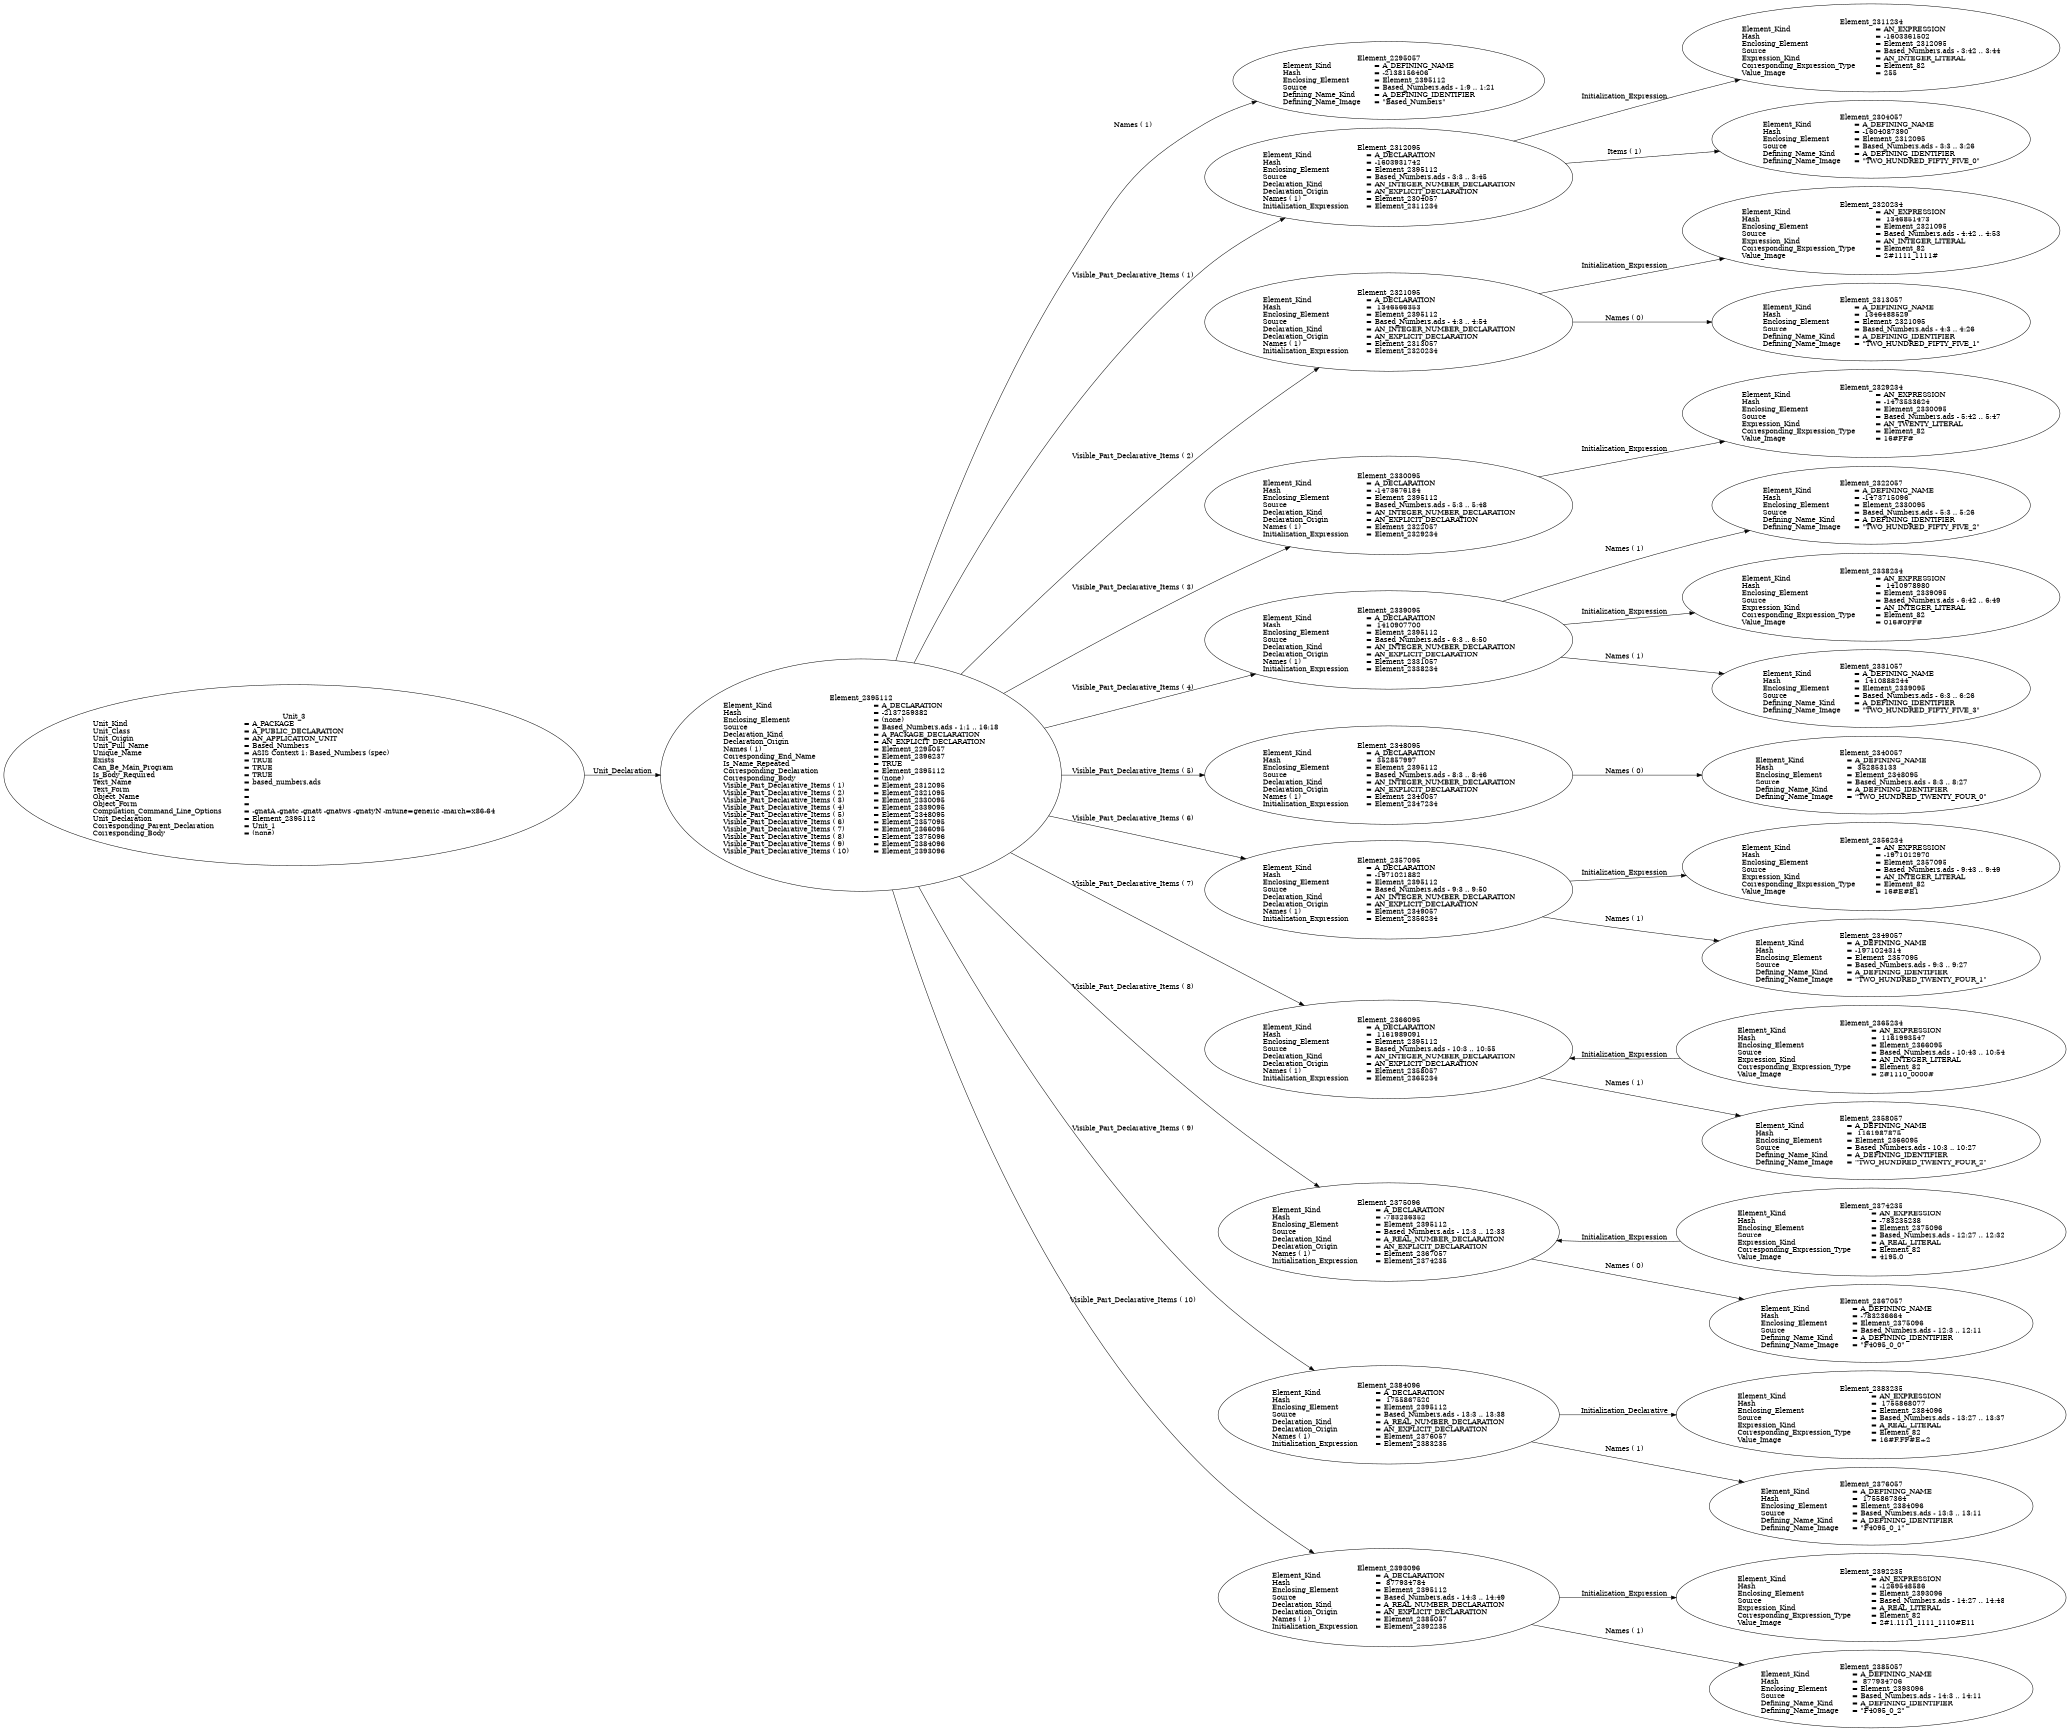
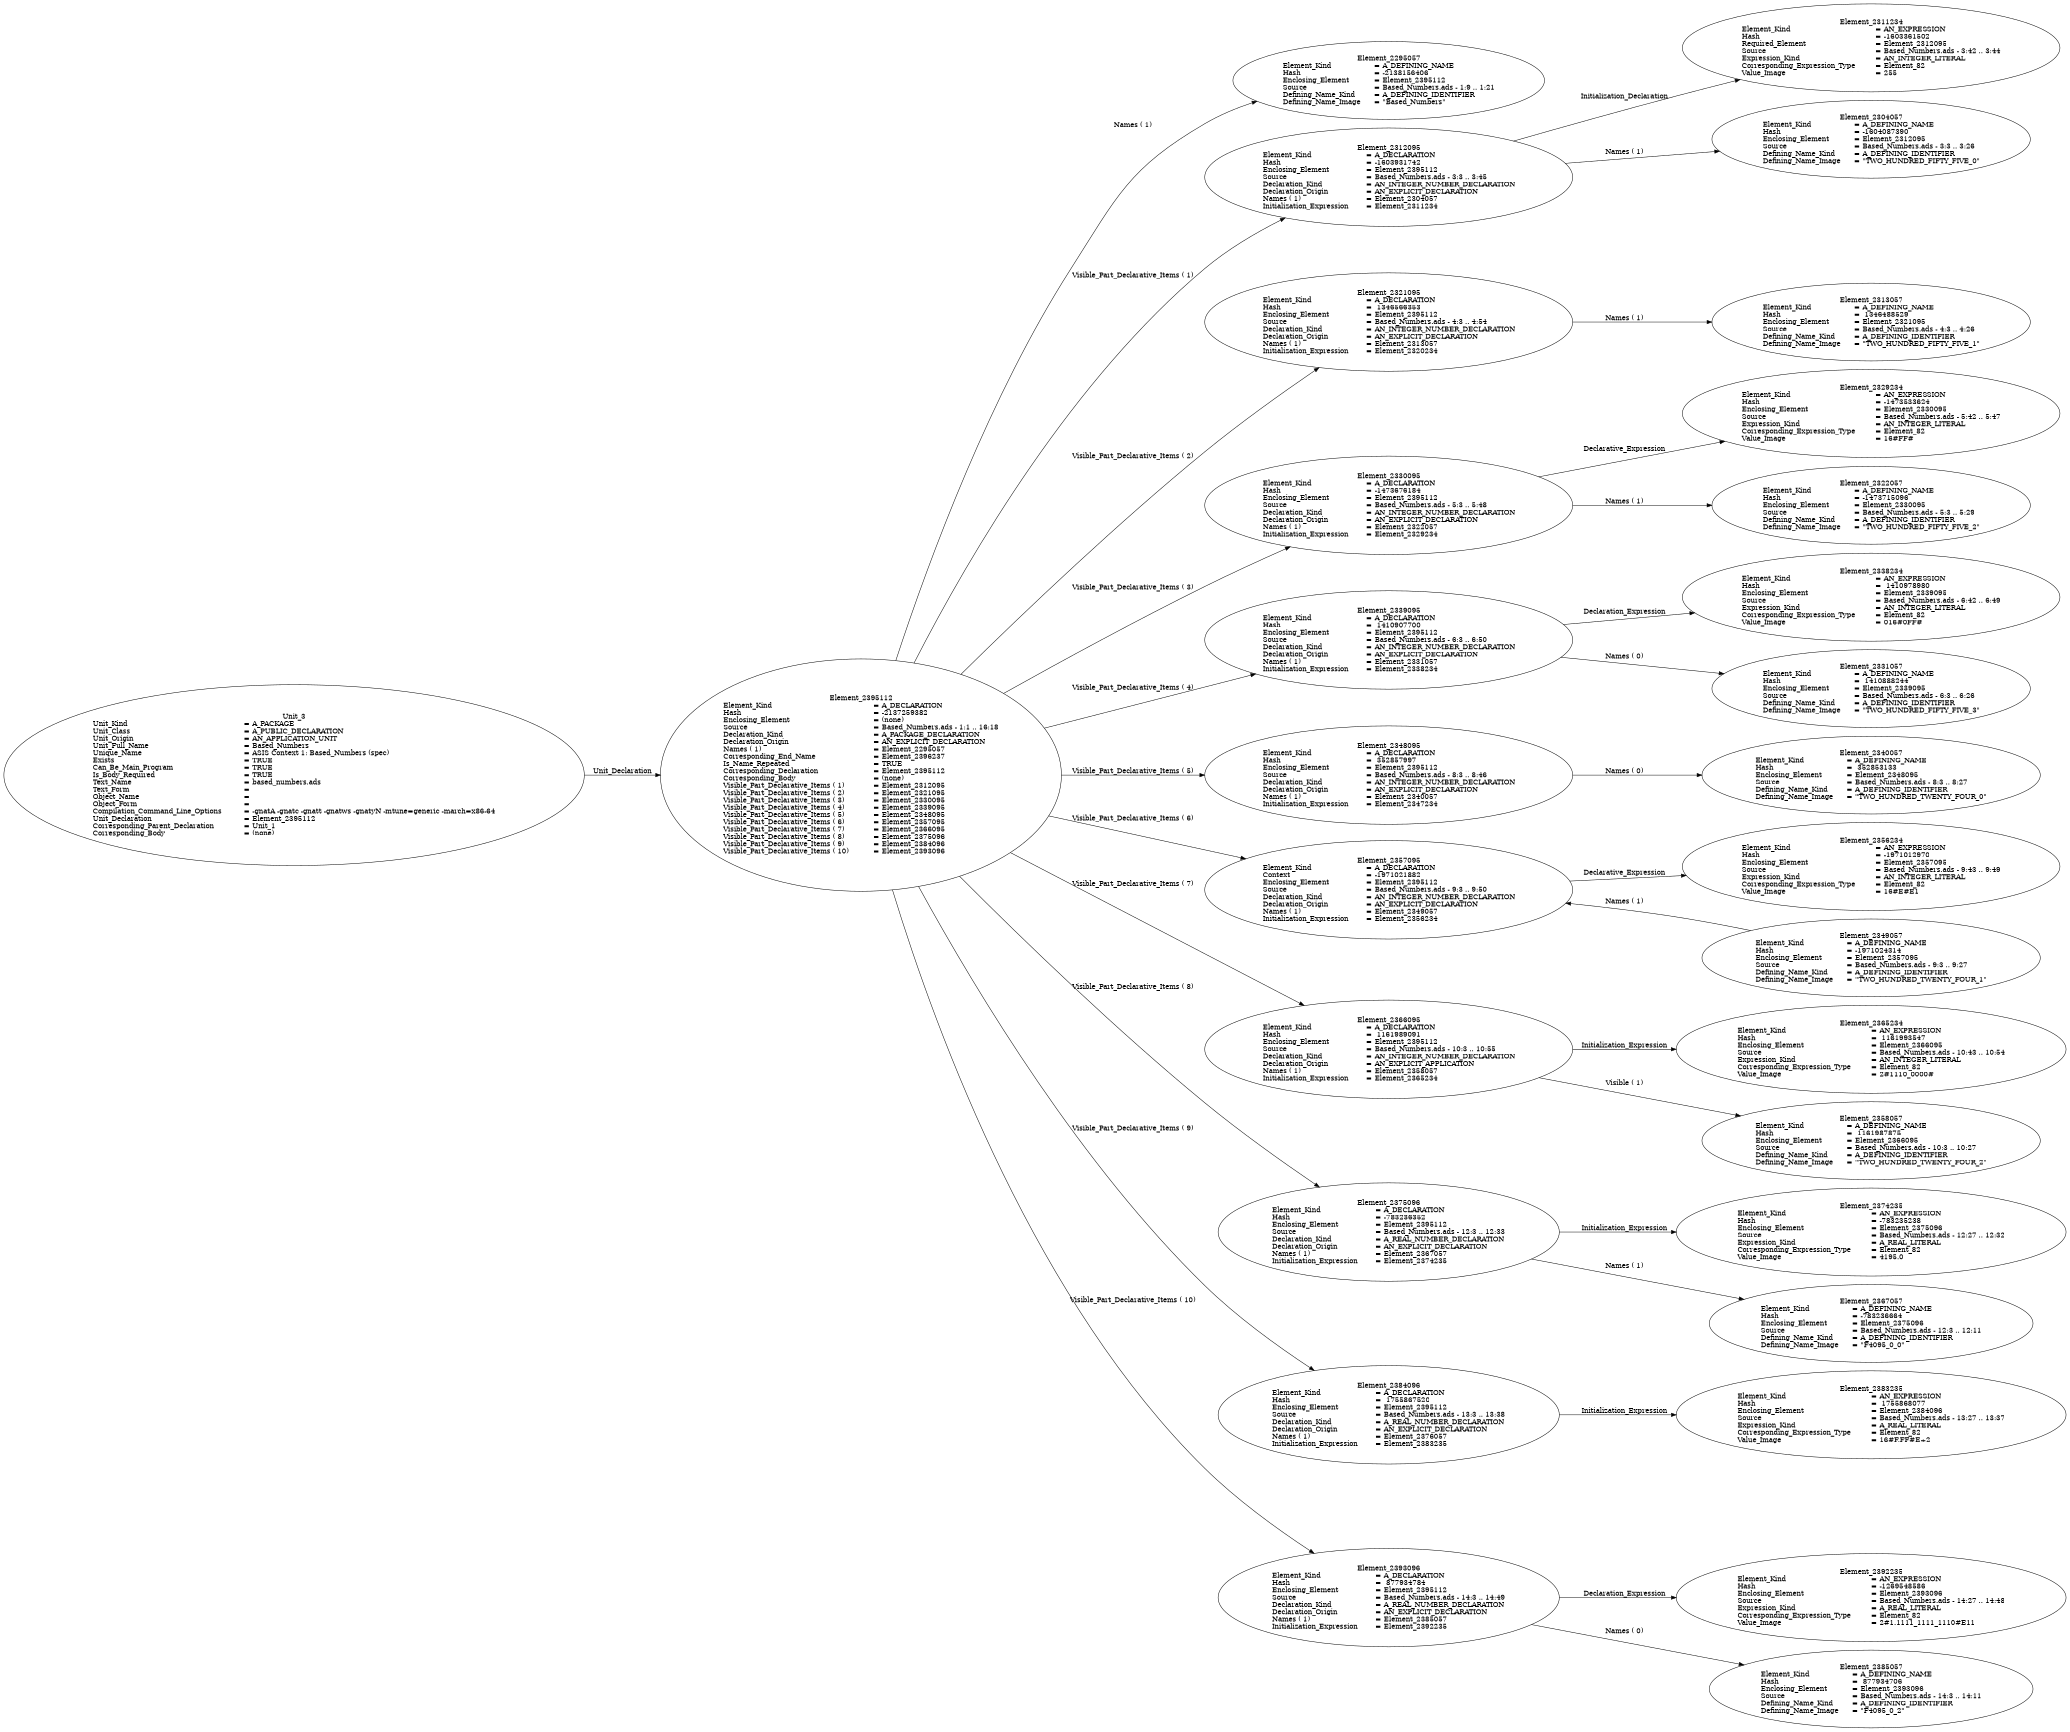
node "Element_2311234": text "Enclosing_Element" -> "Required_Element"
edge "Element_2312095" -> "Element_2311234": label "Initialization_Expression" -> "Initialization_Declaration"
edge "Element_2312095" -> "Element_2304057": label "Items ( 1)" -> "Names ( 1)"
node "Element_2320234": removed
edge "Element_2321095" -> "Element_2313057": label "Names ( 0)" -> "Names ( 1)"
node "Element_2329234": text "AN_TWENTY_LITERAL" -> "AN_INTEGER_LITERAL"
edge "Element_2330095" -> "Element_2329234": label "Initialization_Expression" -> "Declarative_Expression"
node "Element_2322057": text "Based_Numbers.ads - 5:3 .. 5:26" -> "Based_Numbers.ads - 5:3 .. 5:29"
edge "Element_2339095" -> "Element_2322057": now "Element_2330095" -> "Element_2322057"
edge "Element_2339095" -> "Element_2338234": label "Initialization_Expression" -> "Declaration_Expression"
edge "Element_2339095" -> "Element_2331057": label "Names ( 1)" -> "Names ( 0)"
edge "Element_2357095" -> "Element_2356234": label "Initialization_Expression" -> "Declarative_Expression"
node "Element_2357095": text "Hash" -> "Context"
edge "Element_2357095" -> "Element_2349057": reversed
edge "Element_2365234" -> "Element_2366095": reversed
node "Element_2366095": text "AN_EXPLICIT_DECLARATION" -> "AN_EXPLICIT_APPLICATION"
edge "Element_2366095" -> "Element_2358057": label "Names ( 1)" -> "Visible ( 1)"
edge "Element_2374235" -> "Element_2375096": reversed
edge "Element_2375096" -> "Element_2367057": label "Names ( 0)" -> "Names ( 1)"
edge "Element_2384096" -> "Element_2383235": label "Initialization_Declarative" -> "Initialization_Expression"
node "Element_2376057": removed
edge "Element_2393096" -> "Element_2392235": label "Initialization_Expression" -> "Declaration_Expression"
edge "Element_2393096" -> "Element_2385057": label "Names ( 1)" -> "Names ( 0)"
